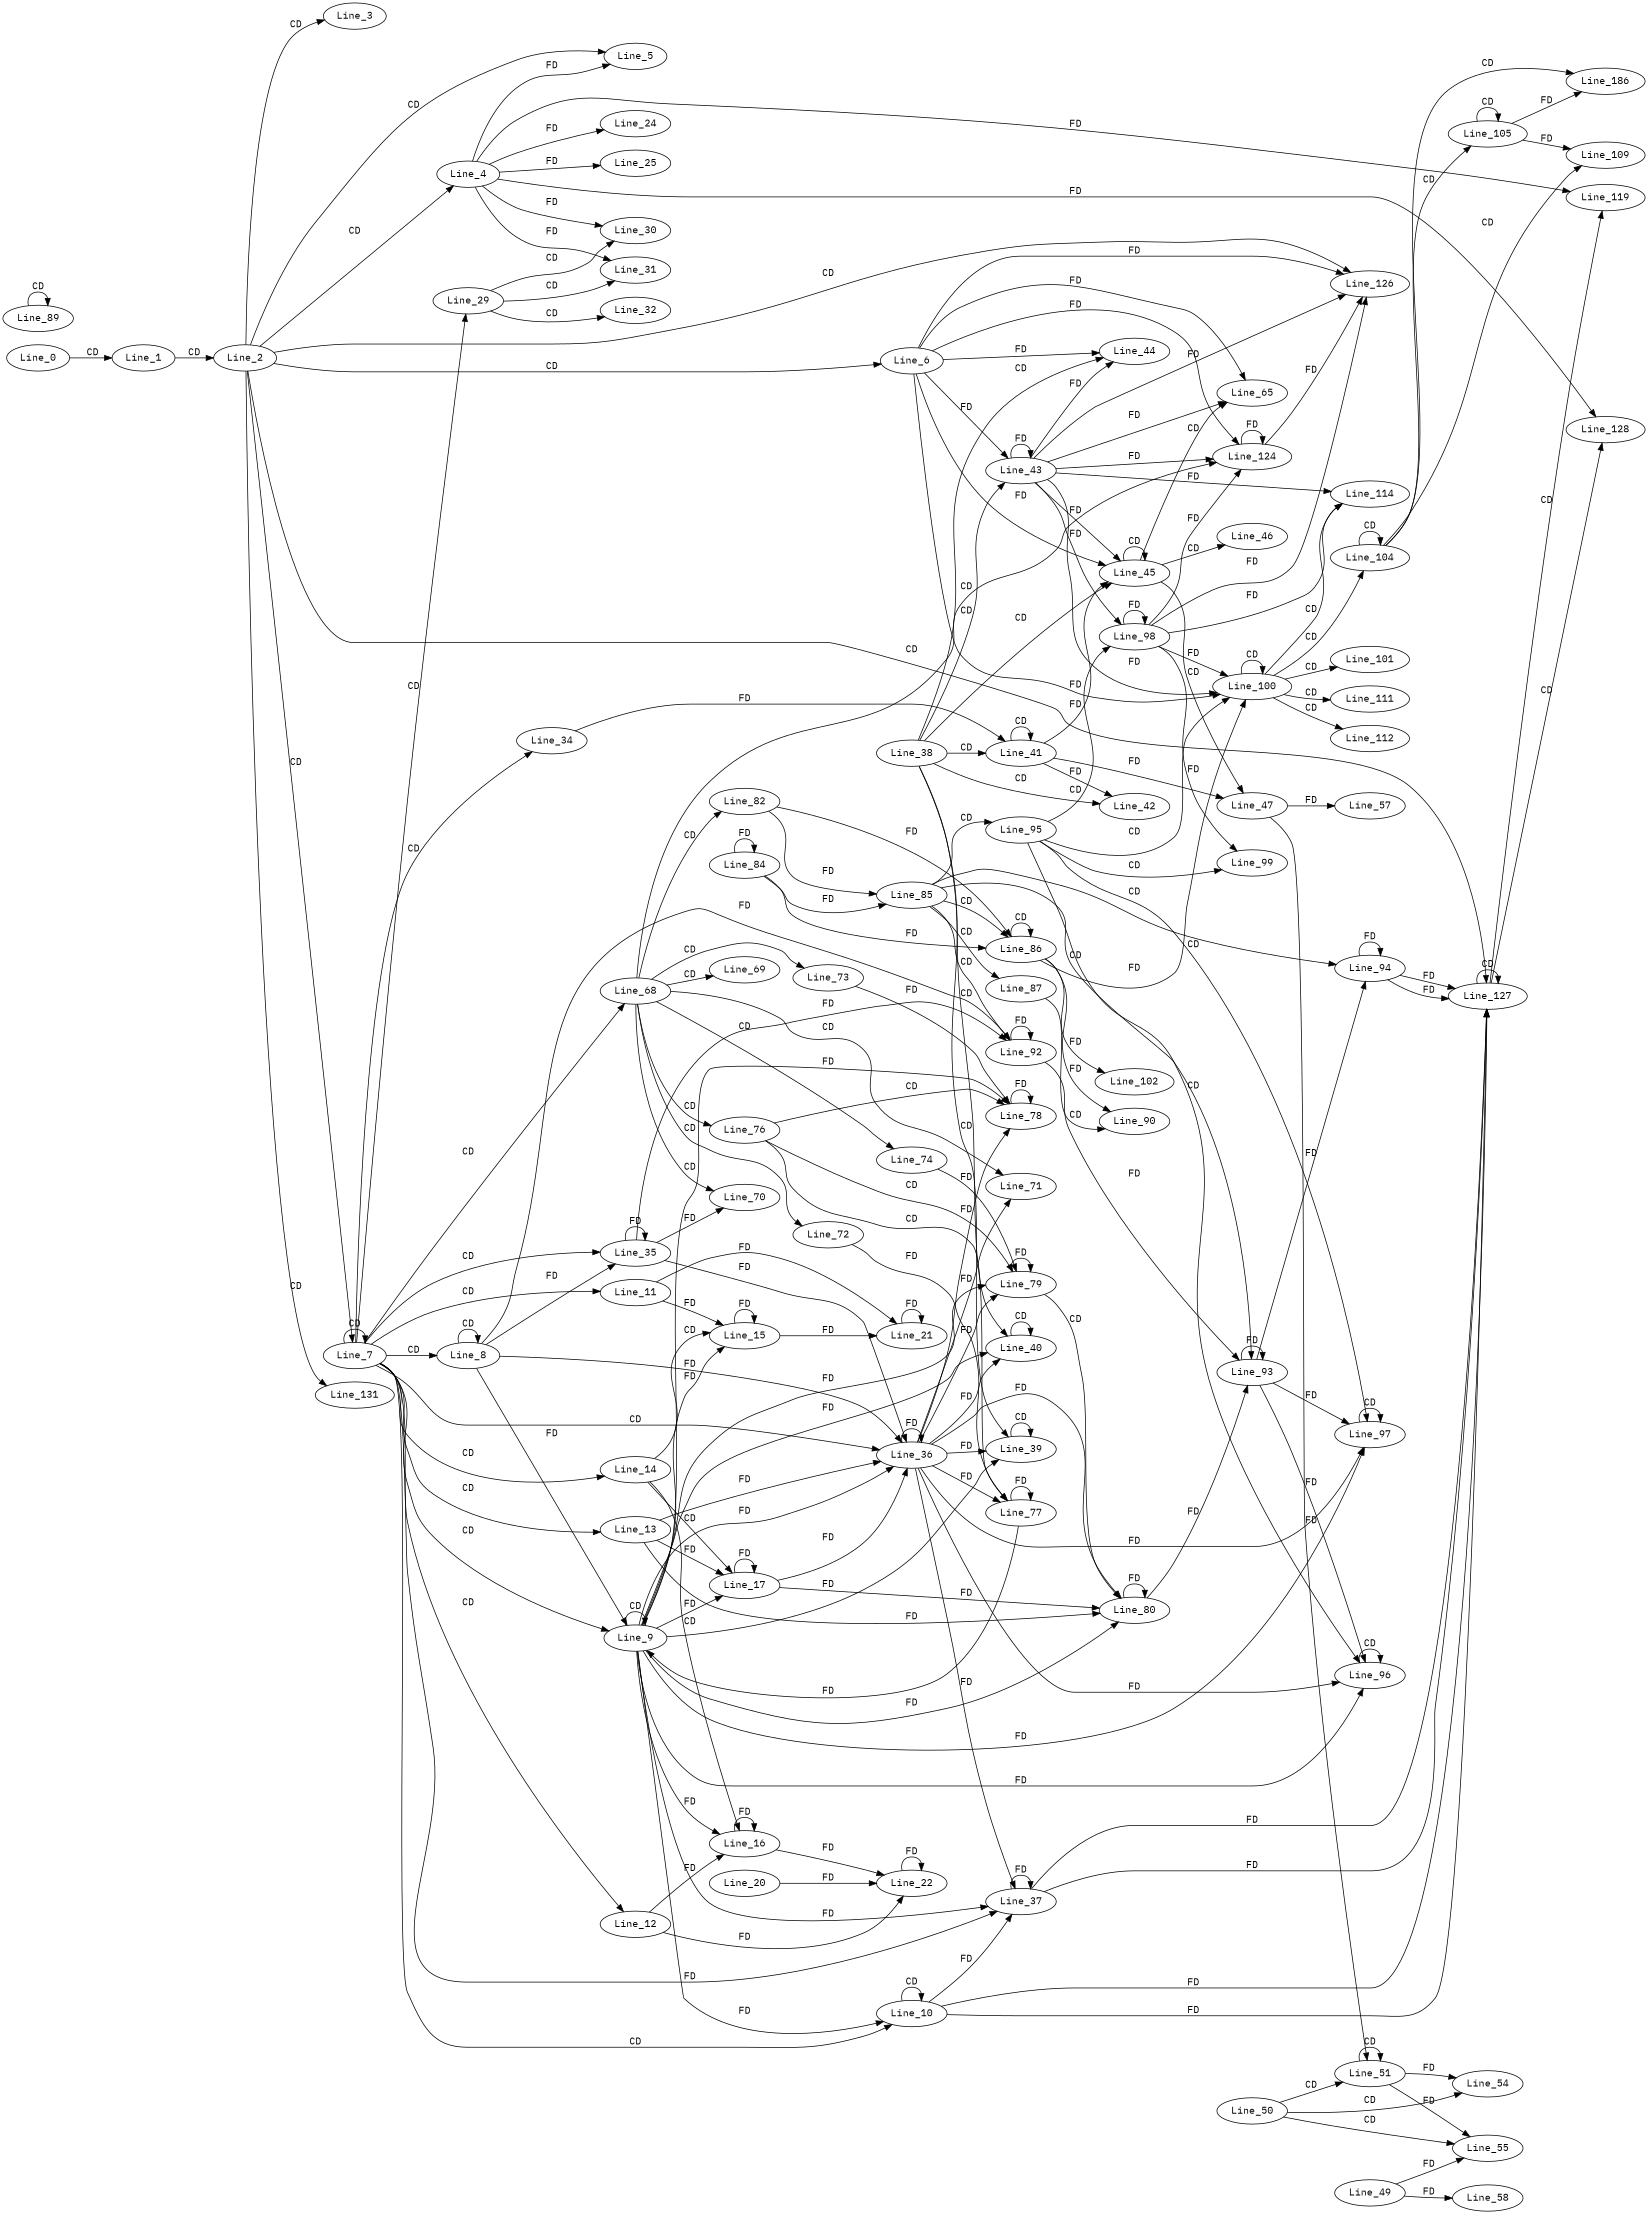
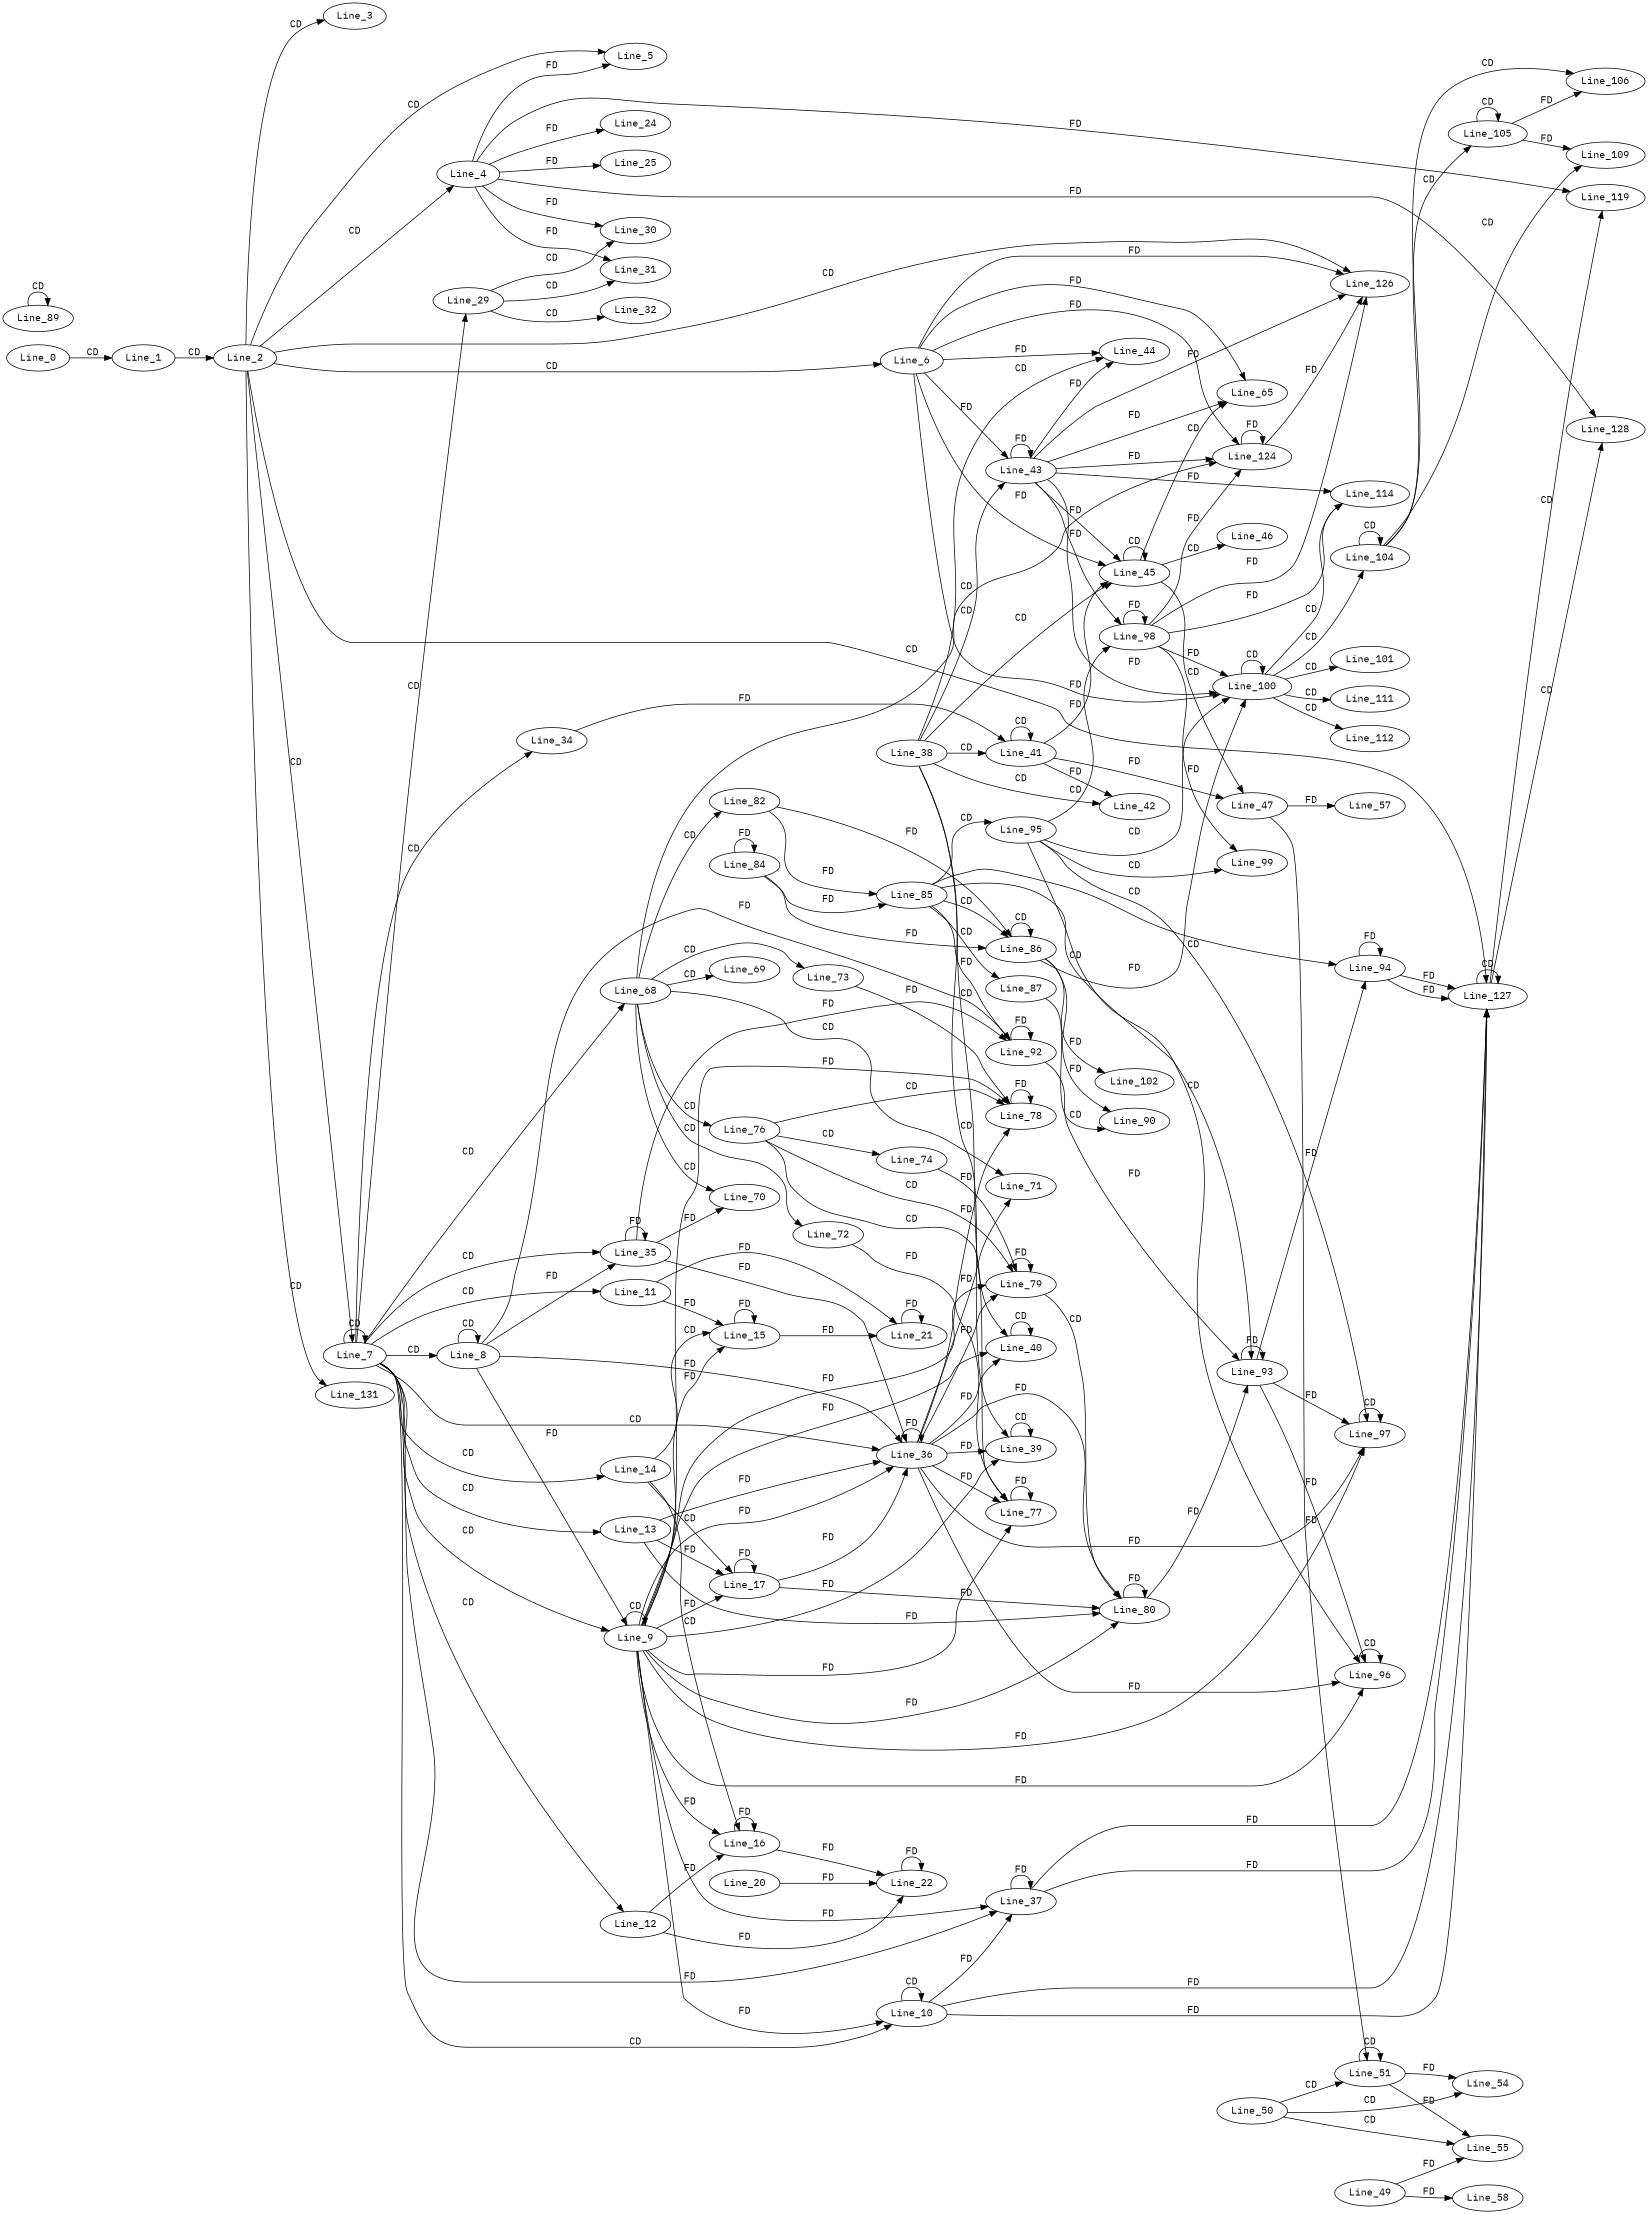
node "Line_186": label "Line_186" -> "Line_106"
edge "Line_85" -> "Line_92": label "CD" -> "FD"
edge "Line_68" -> "Line_74": now "Line_76" -> "Line_74"
edge "Line_36" -> "Line_37": removed, label "FD"
edge "Line_77" -> "Line_9": reversed
